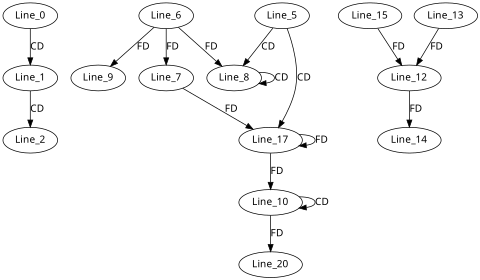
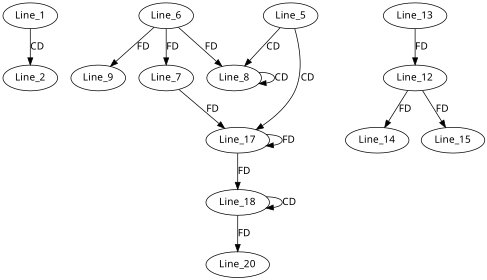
node "Line_0": removed
edge "Line_15" -> "Line_12": reversed
node "Line_10": label "Line_10" -> "Line_18"
